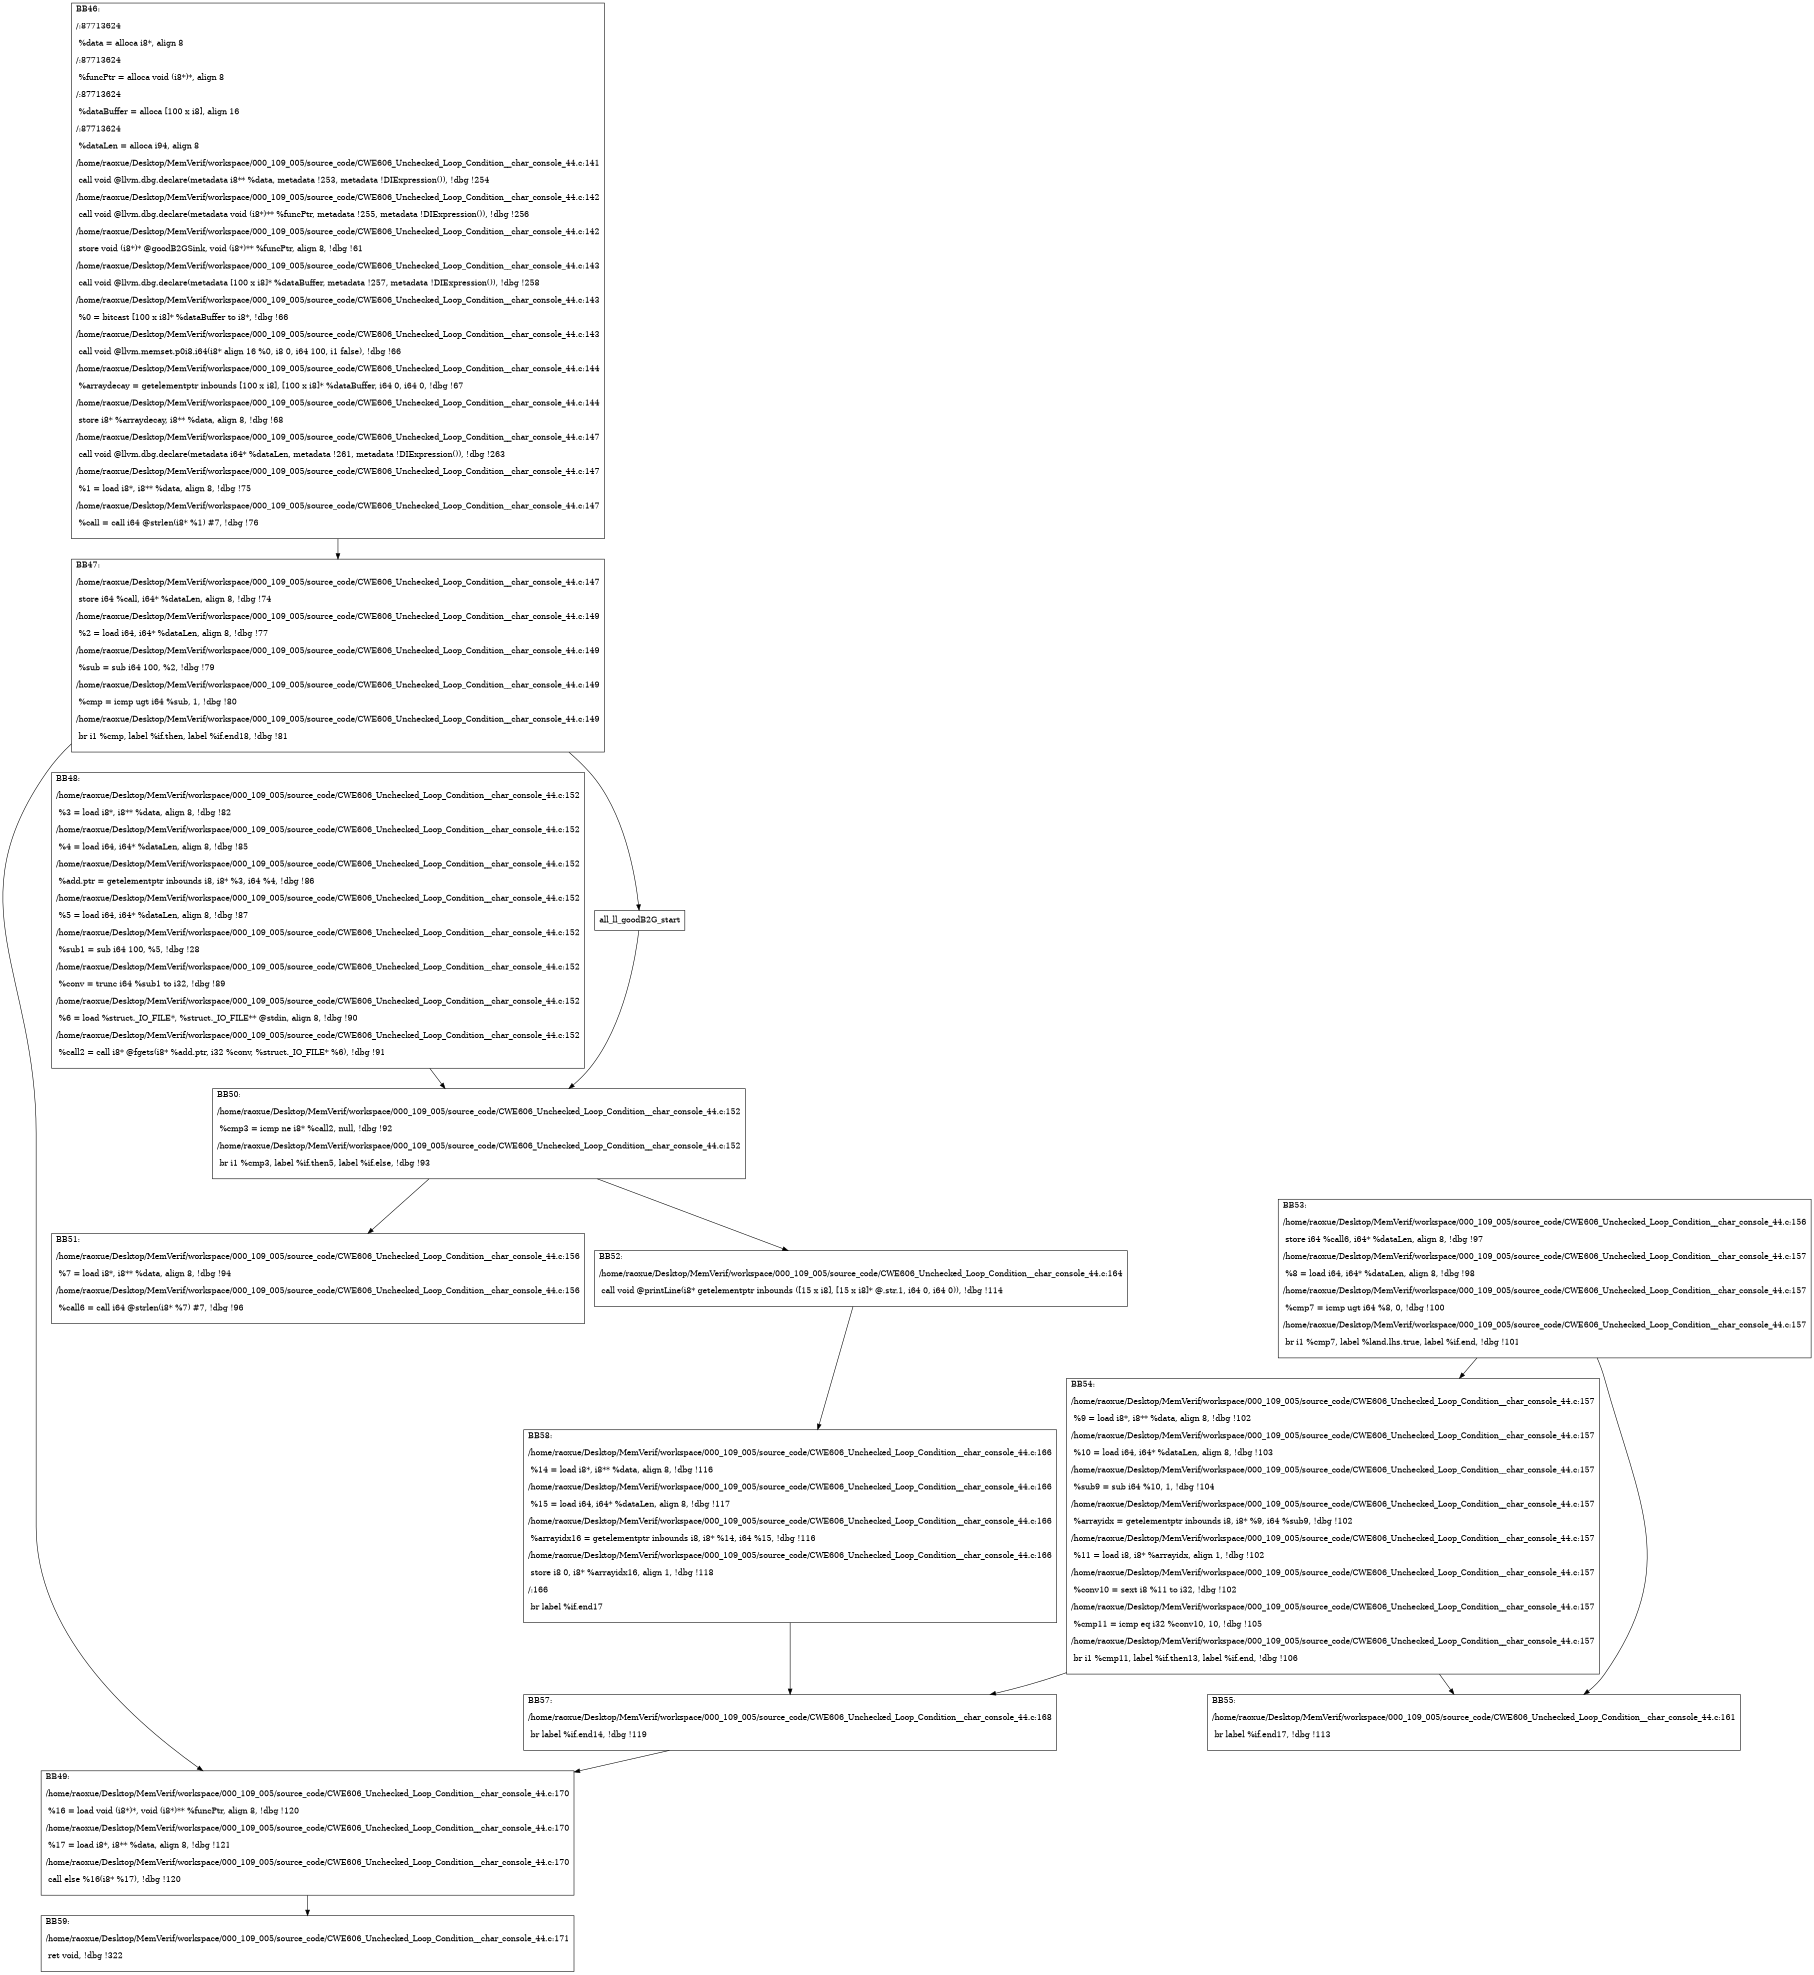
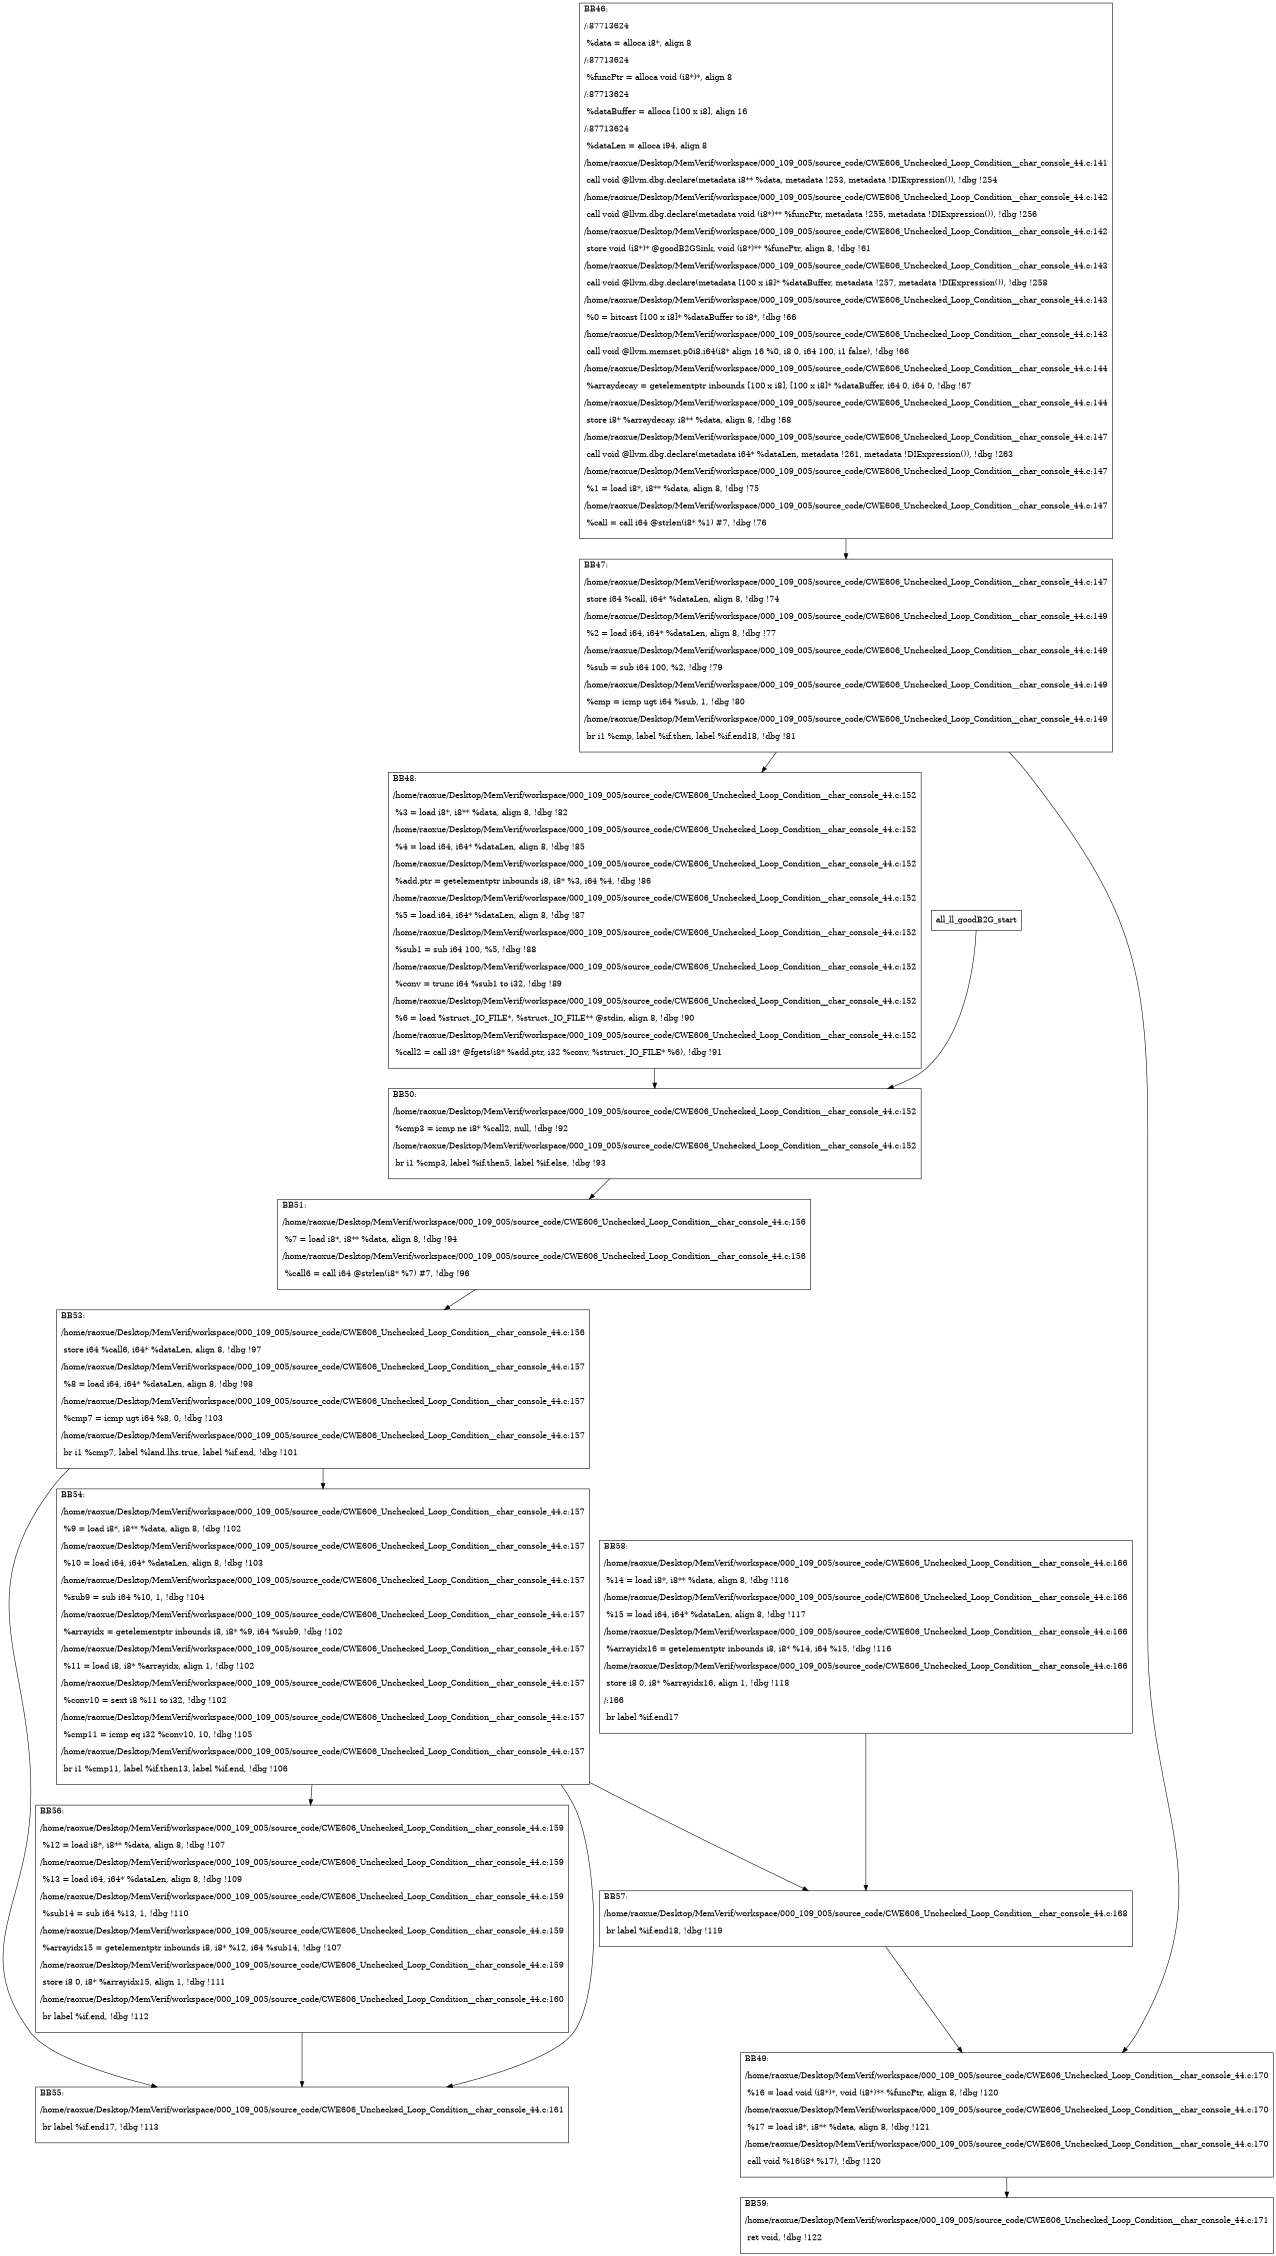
edge "BB47:" -> "all_ll_goodB2G_start": now "BB47:" -> "BB48:"
node "BB48:": text "%sub1 = sub i64 100, %5, !dbg !28" -> "%sub1 = sub i64 100, %5, !dbg !88"
node "BB52:": removed
edge "BB51:" -> "BB53:": added
node "BB53:": text "%cmp7 = icmp ugt i64 %8, 0, !dbg !100" -> "%cmp7 = icmp ugt i64 %8, 0, !dbg !103"
node "BB57:": text "br label %if.end14, !dbg !119" -> "br label %if.end18, !dbg !119"
node "BB49:": text "call else %16(i8* %17), !dbg !120" -> "call void %16(i8* %17), !dbg !120"
node "BB56:": added
node "BB59:": text "ret void, !dbg !322" -> "ret void, !dbg !122"
